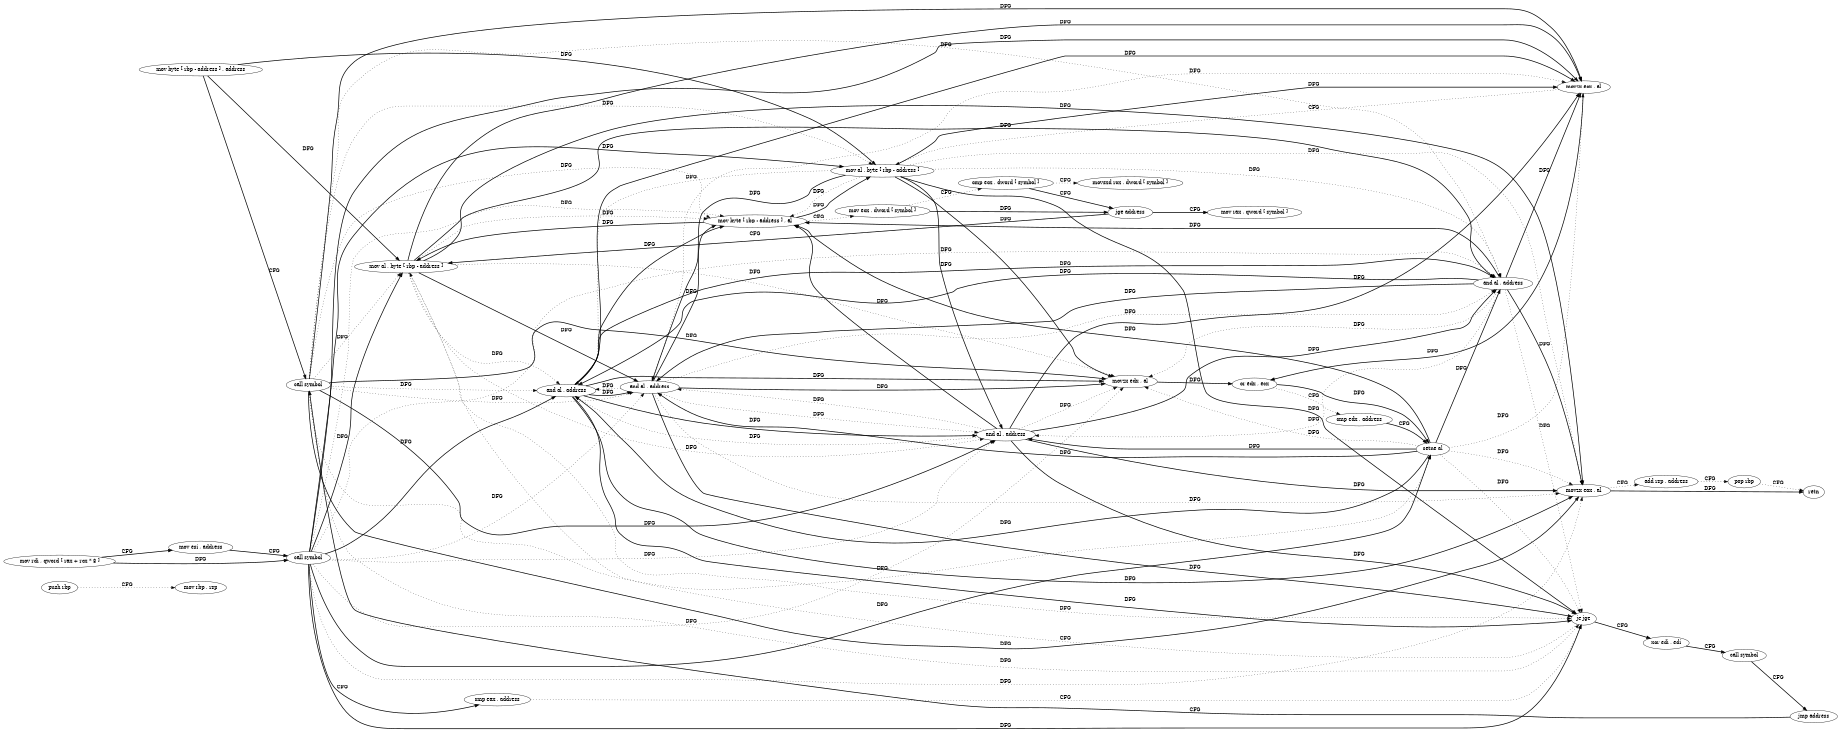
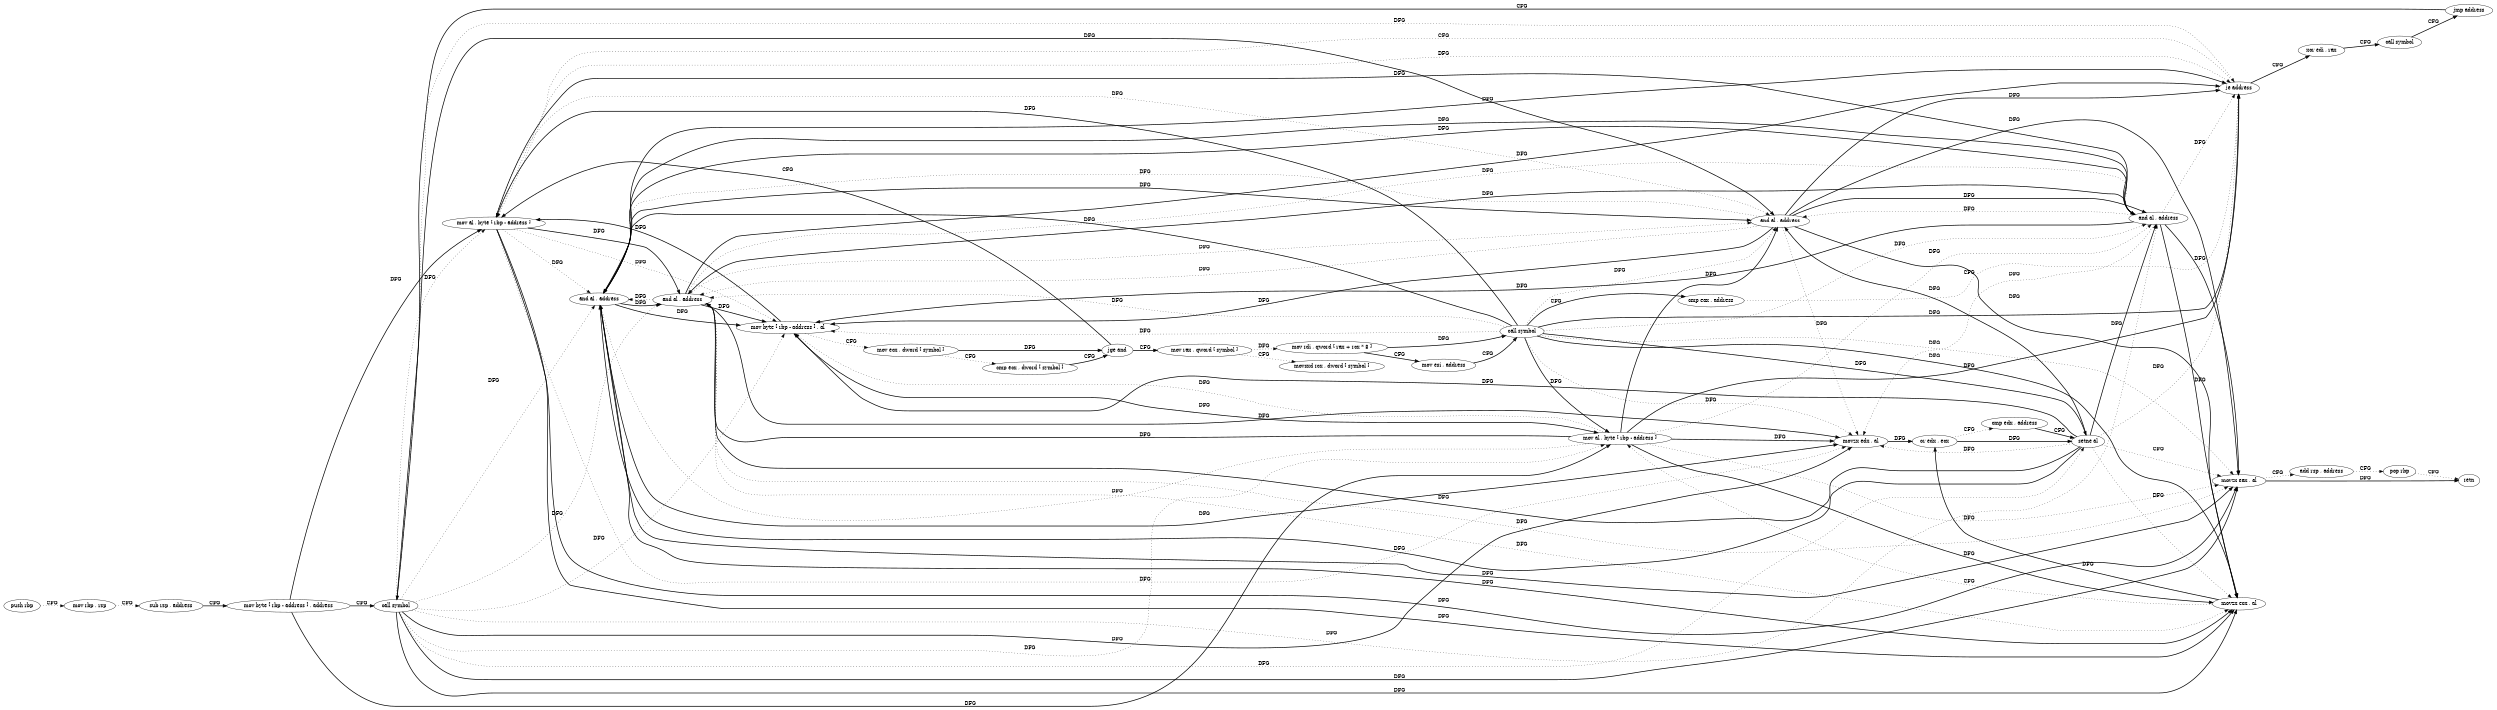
edge "cmp ecx , dword [ symbol ]" -> "movsxd rcx , dword [ symbol ]": now "mov rax , qword [ symbol ]" -> "movsxd rcx , dword [ symbol ]"
node "jge address": label "jge address" -> "jge and"
edge "mov rax , qword [ symbol ]" -> "mov rdi , qword [ rax + rcx * 8 ]": added, label "DFG"
edge "setne al" -> "movzx eax , al": label "DFG" -> "CFG"
node "sub rsp , address": added
node "je jge": label "je jge" -> "je address"
node "xor edi , edi": label "xor edi , edi" -> "xor edi , rax"
